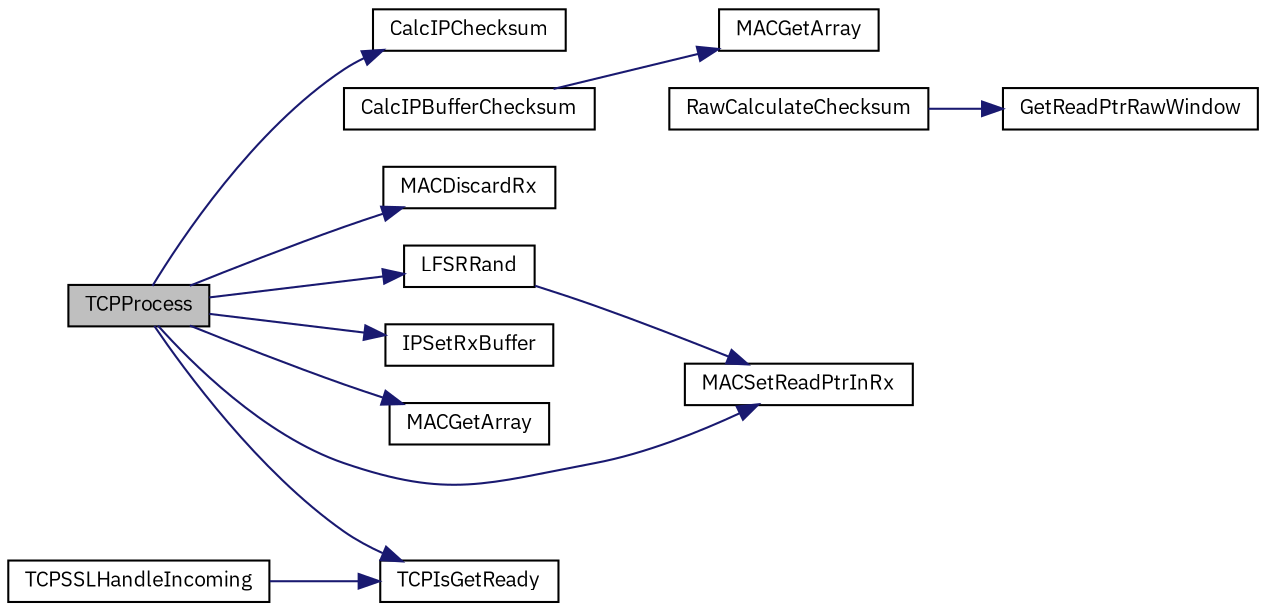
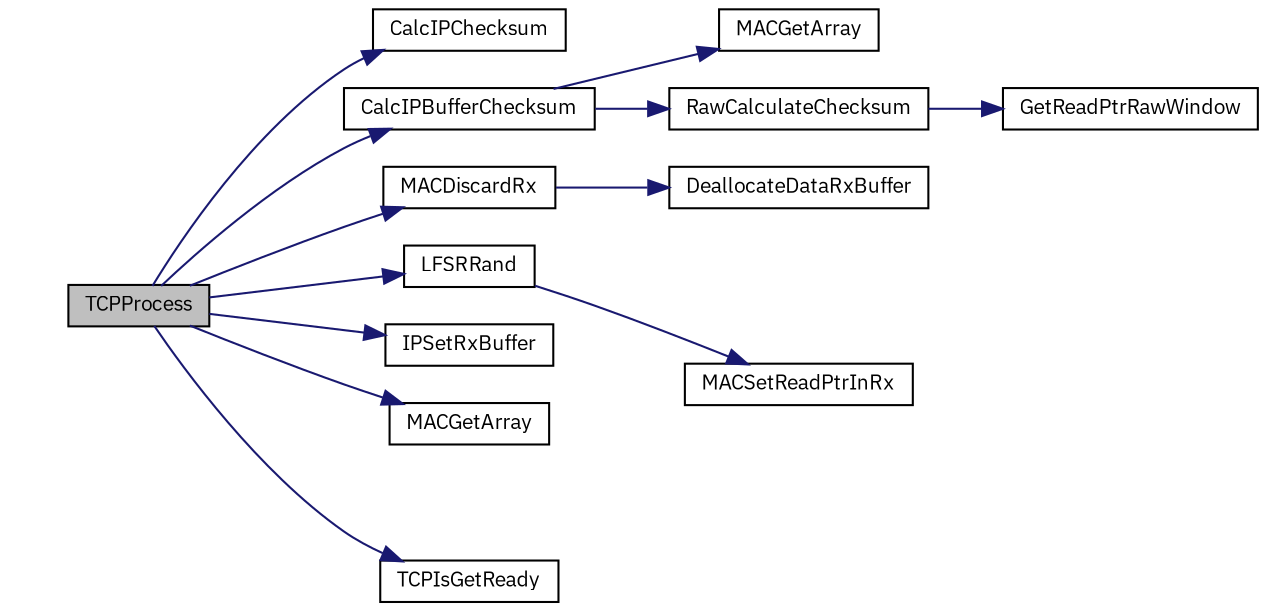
edge "CalcIPBufferChecksum" -> "RawCalculateChecksum": added
node "DeallocateDataRxBuffer": added
edge "TCPProcess" -> "MACSetReadPtrInRx": now "TCPProcess" -> "CalcIPBufferChecksum"
node "TCPSSLHandleIncoming": removed
